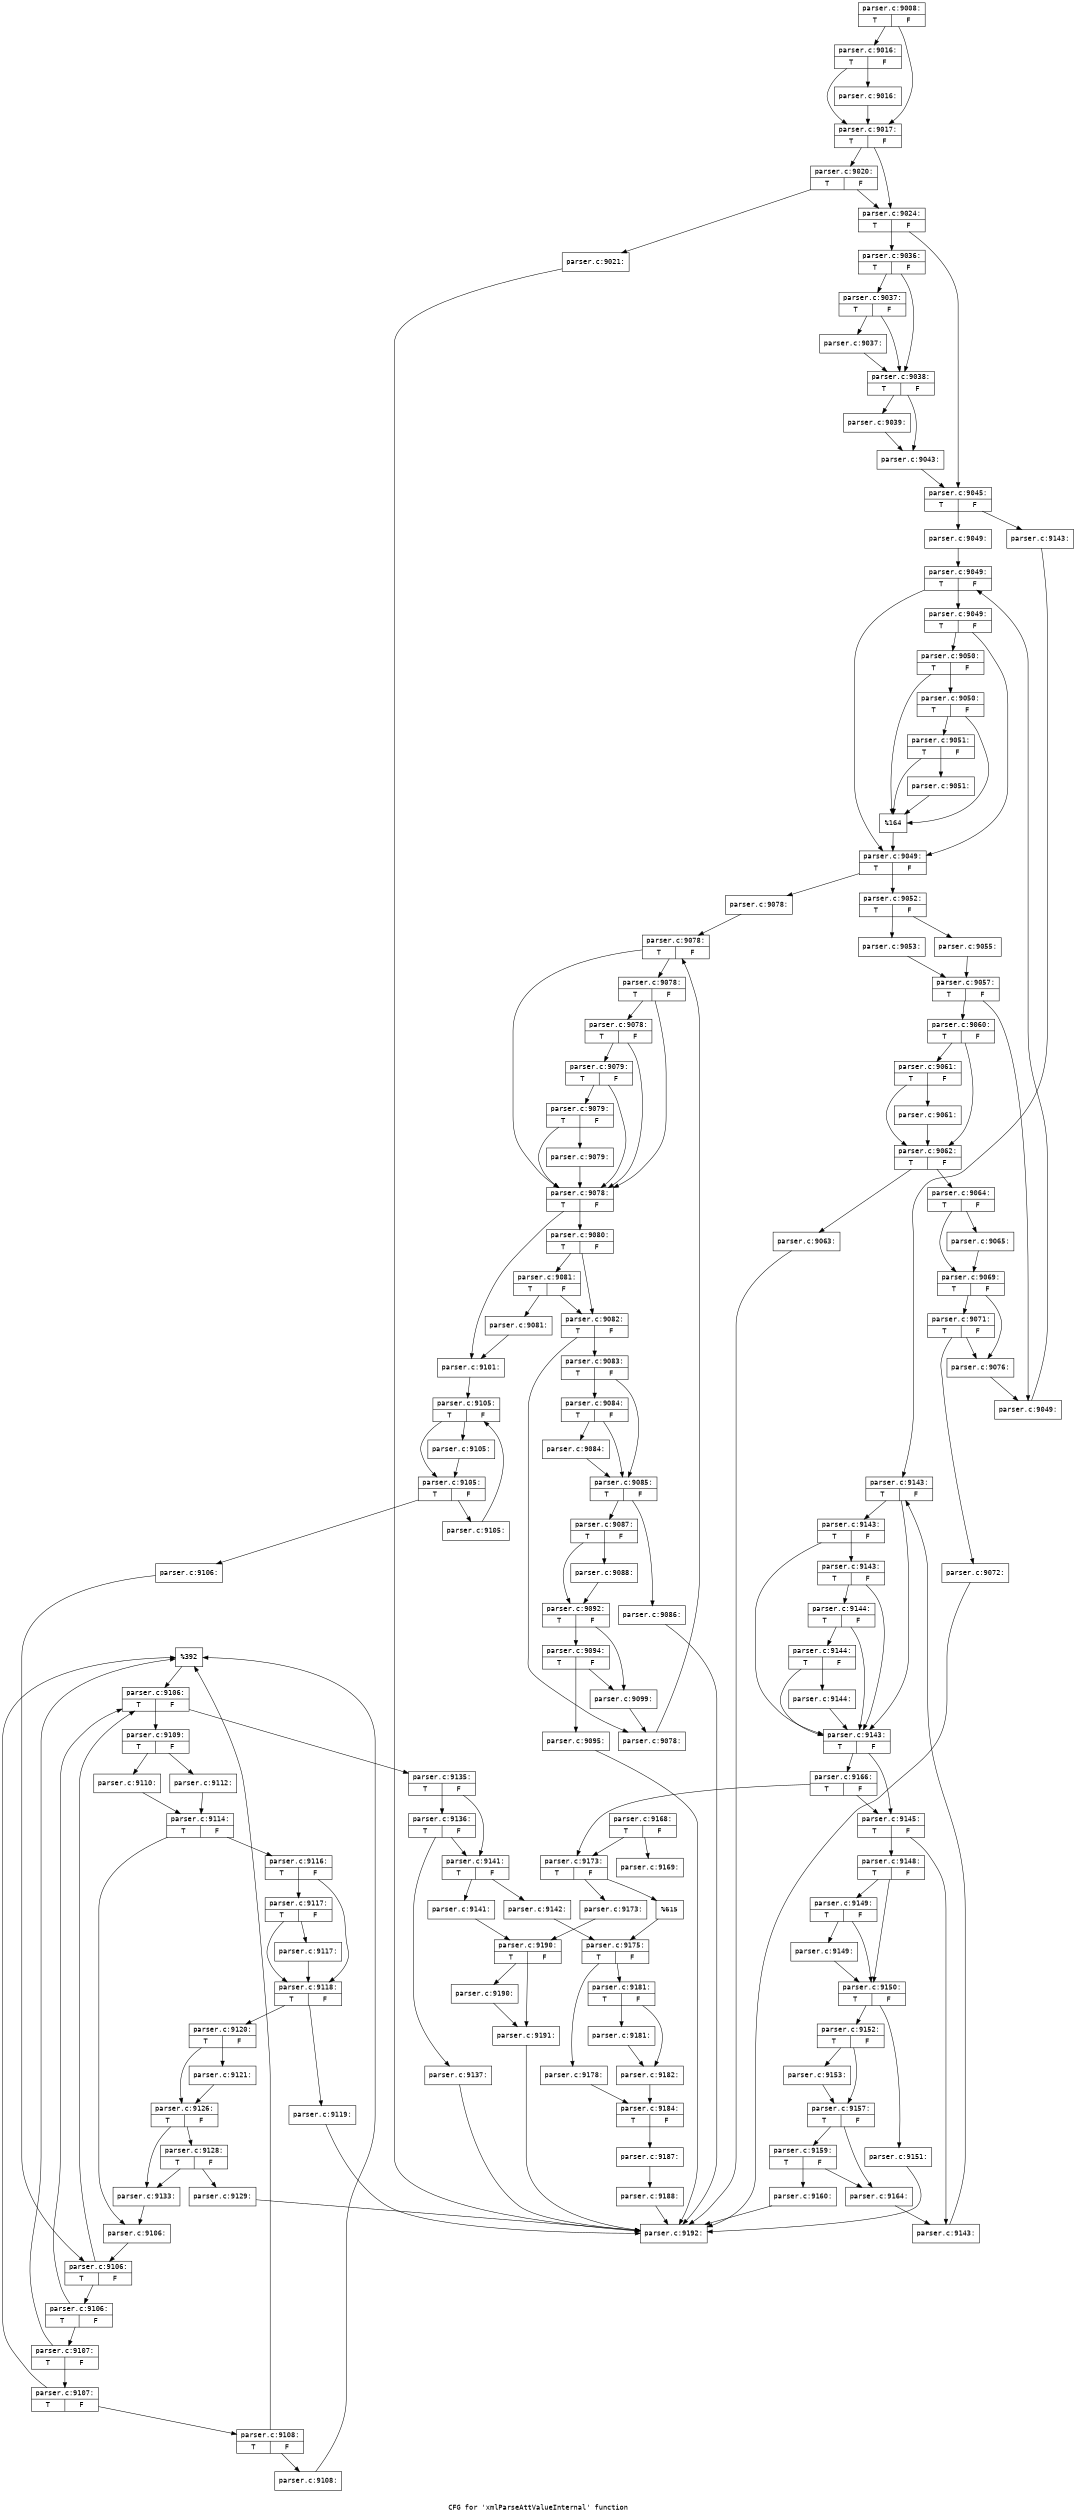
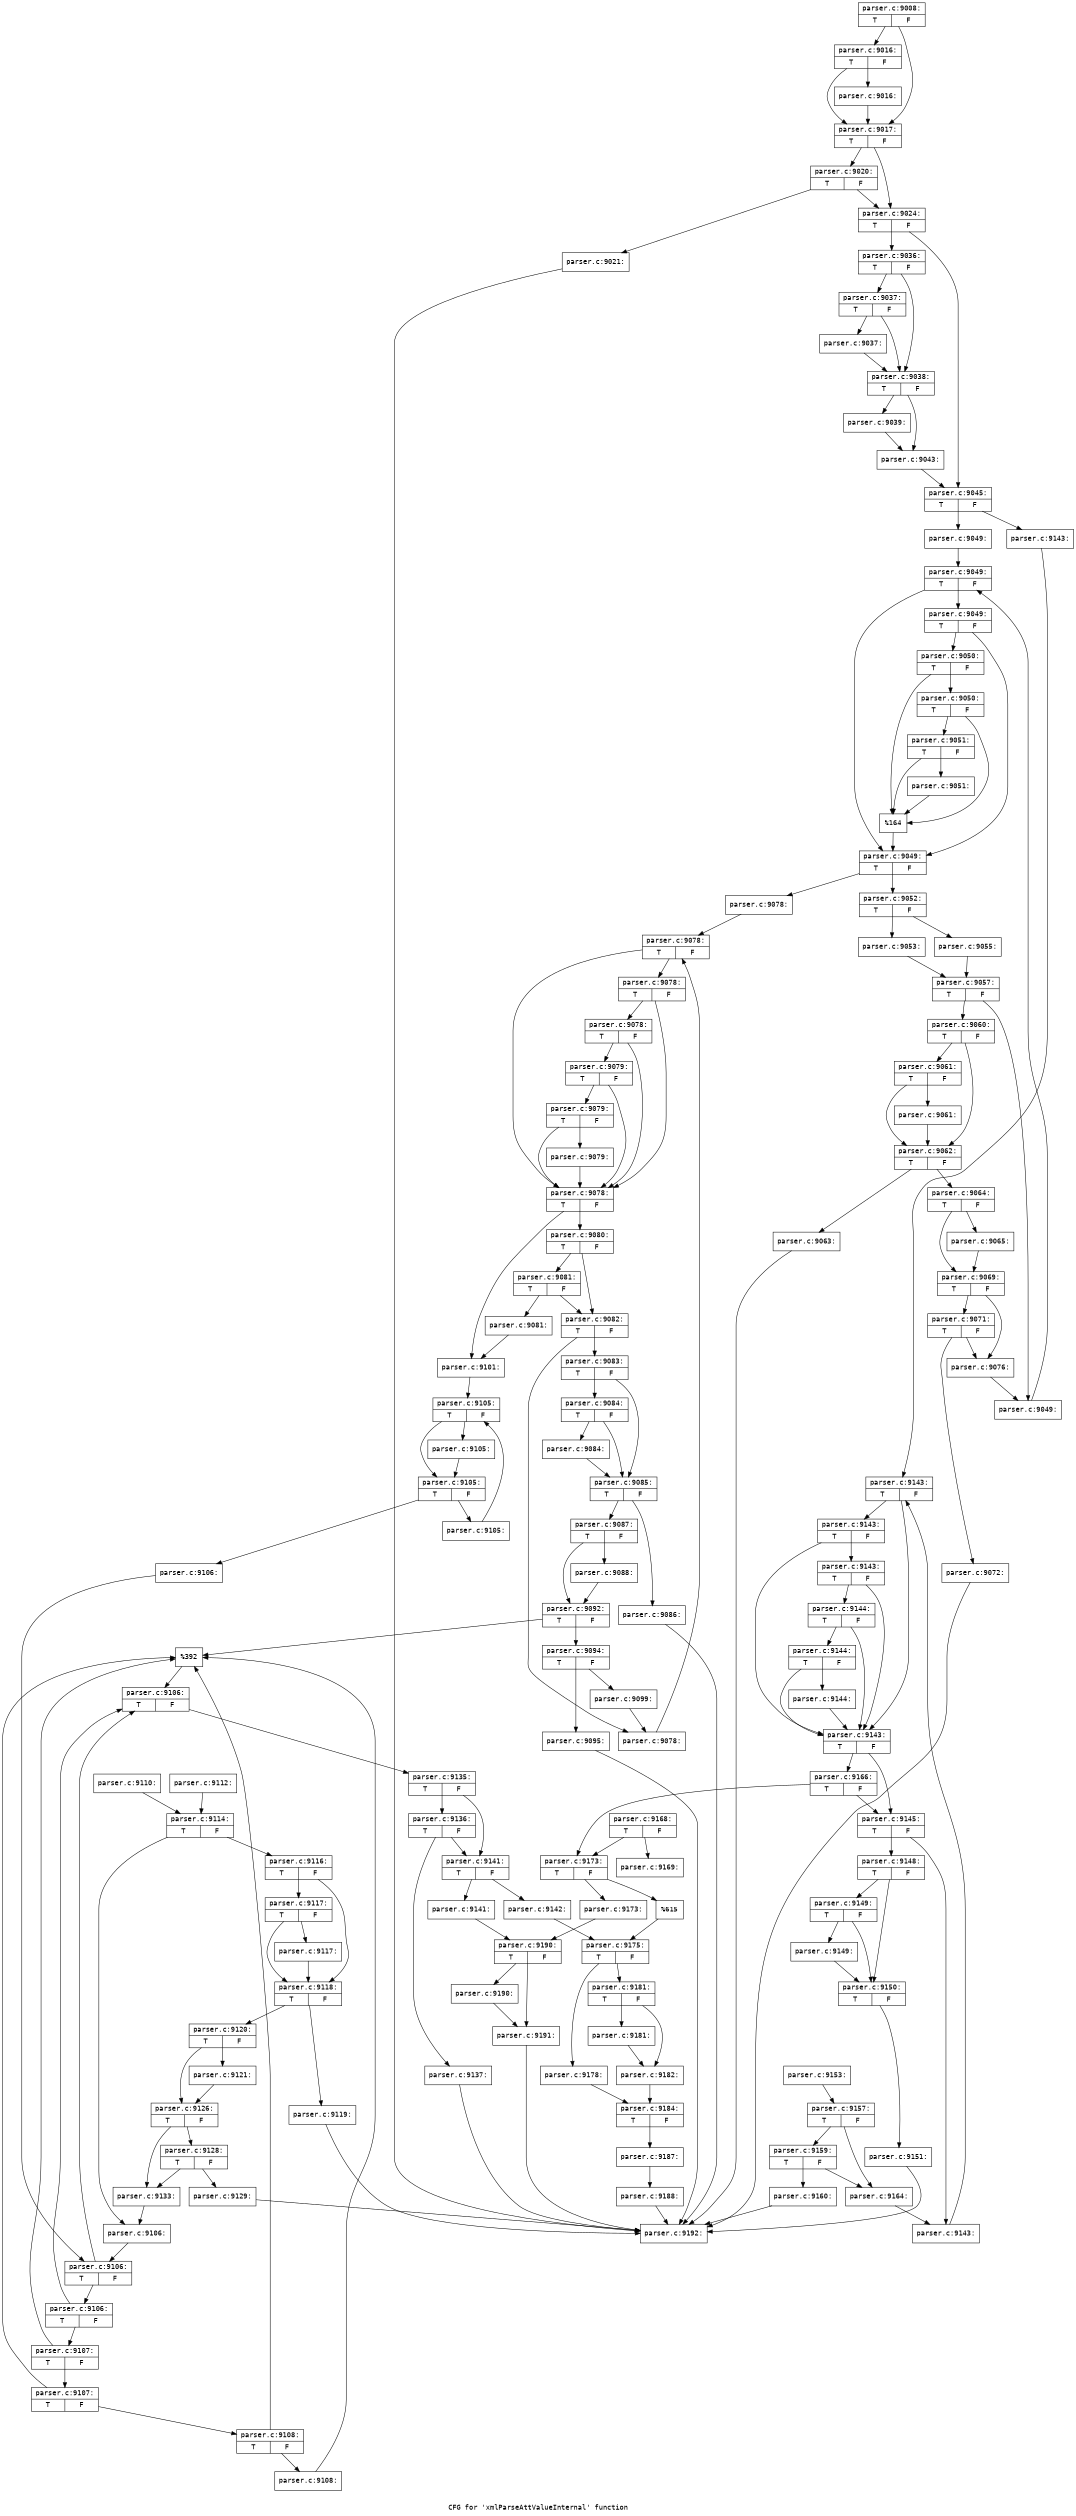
edge "parser.c:9092:" -> "parser.c:9099:": now "parser.c:9092:" -> "%392"
node "parser.c:9109:": removed
node "parser.c:9152:": removed
